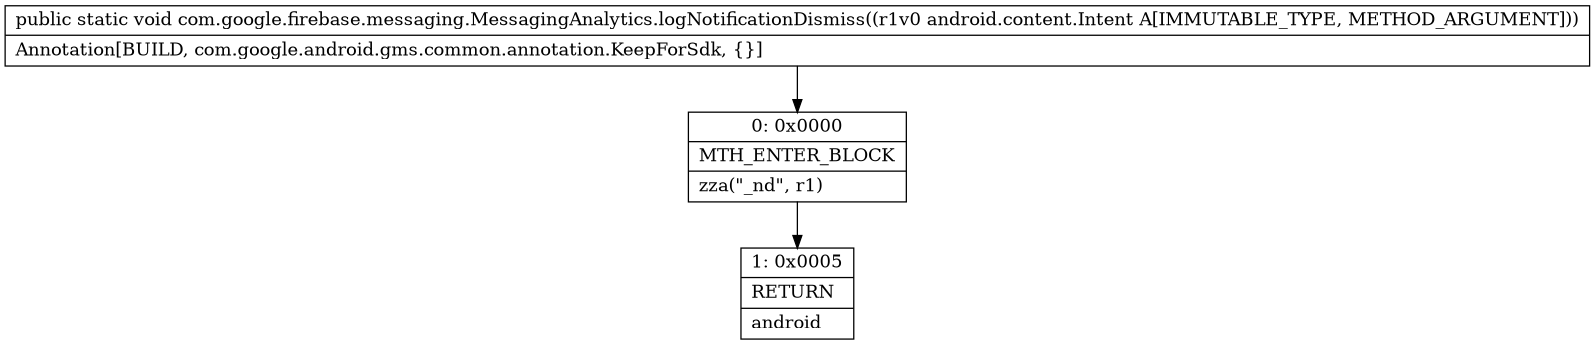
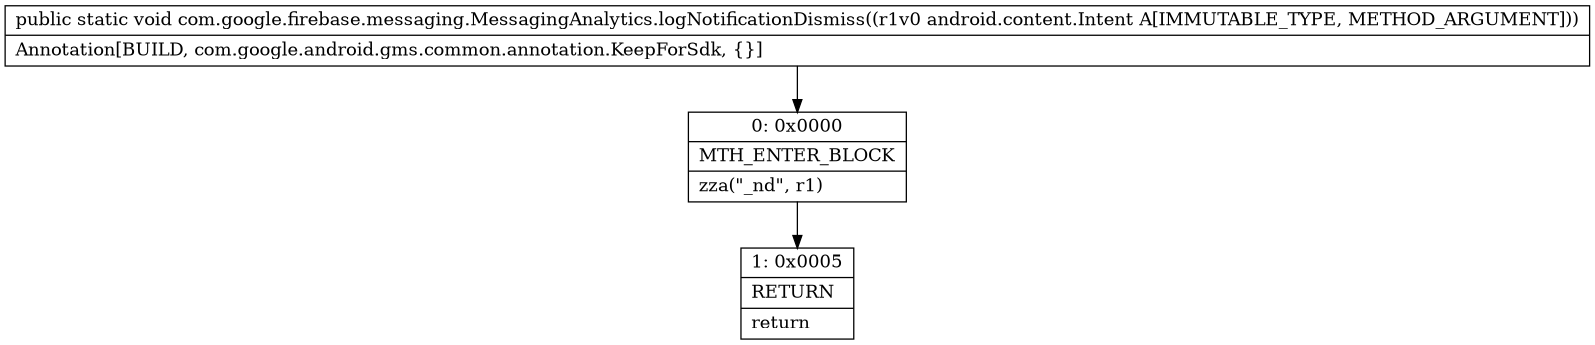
node "1: 0x0005": text "android" -> "return"
